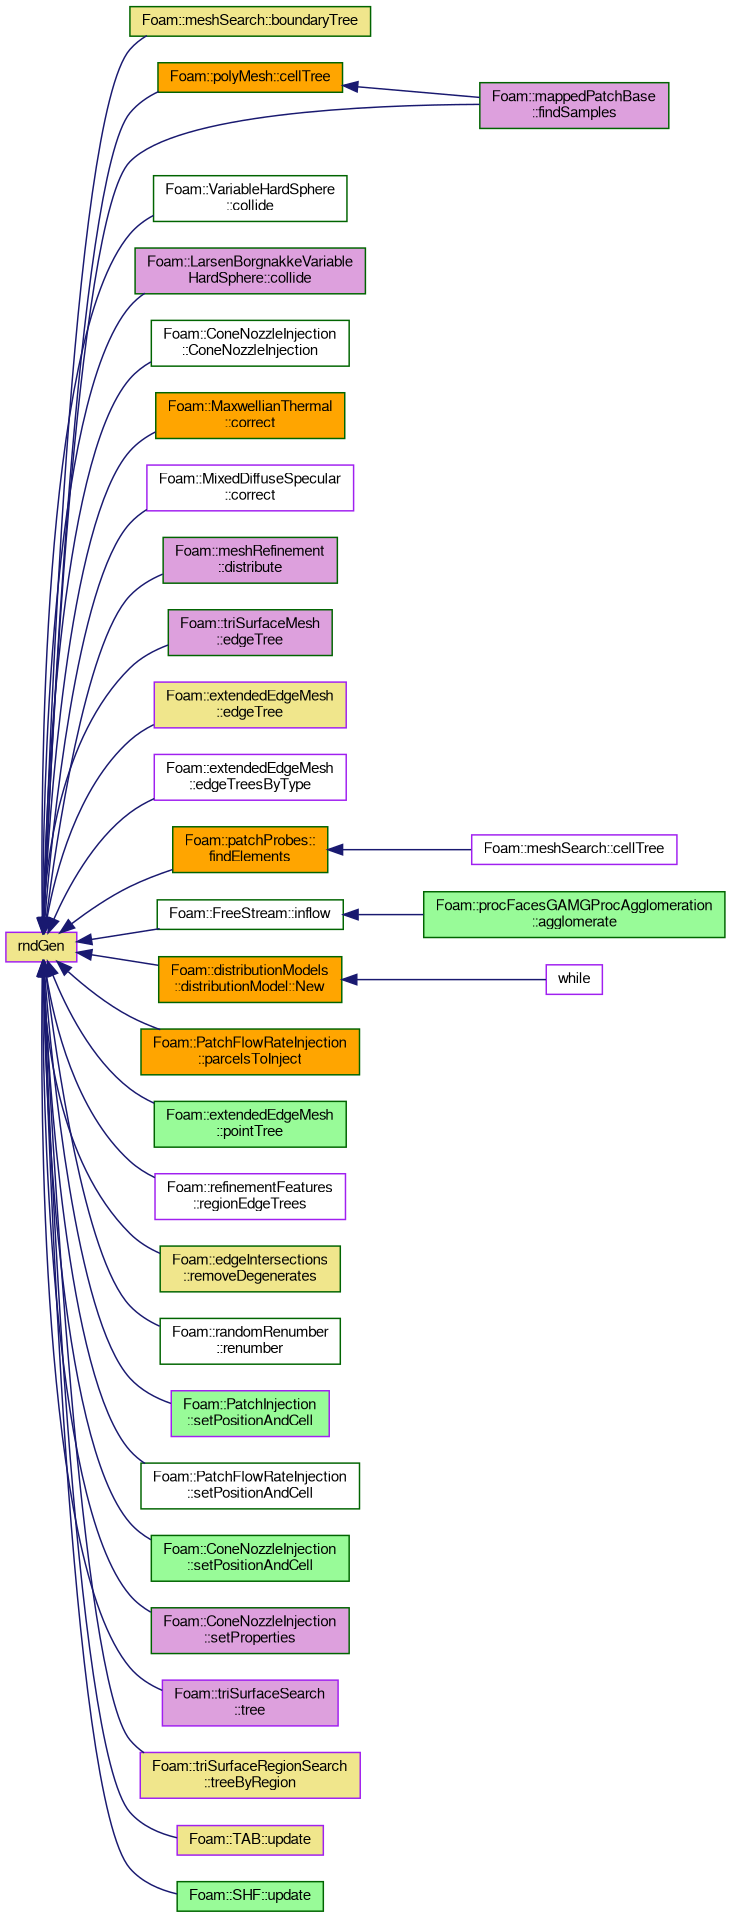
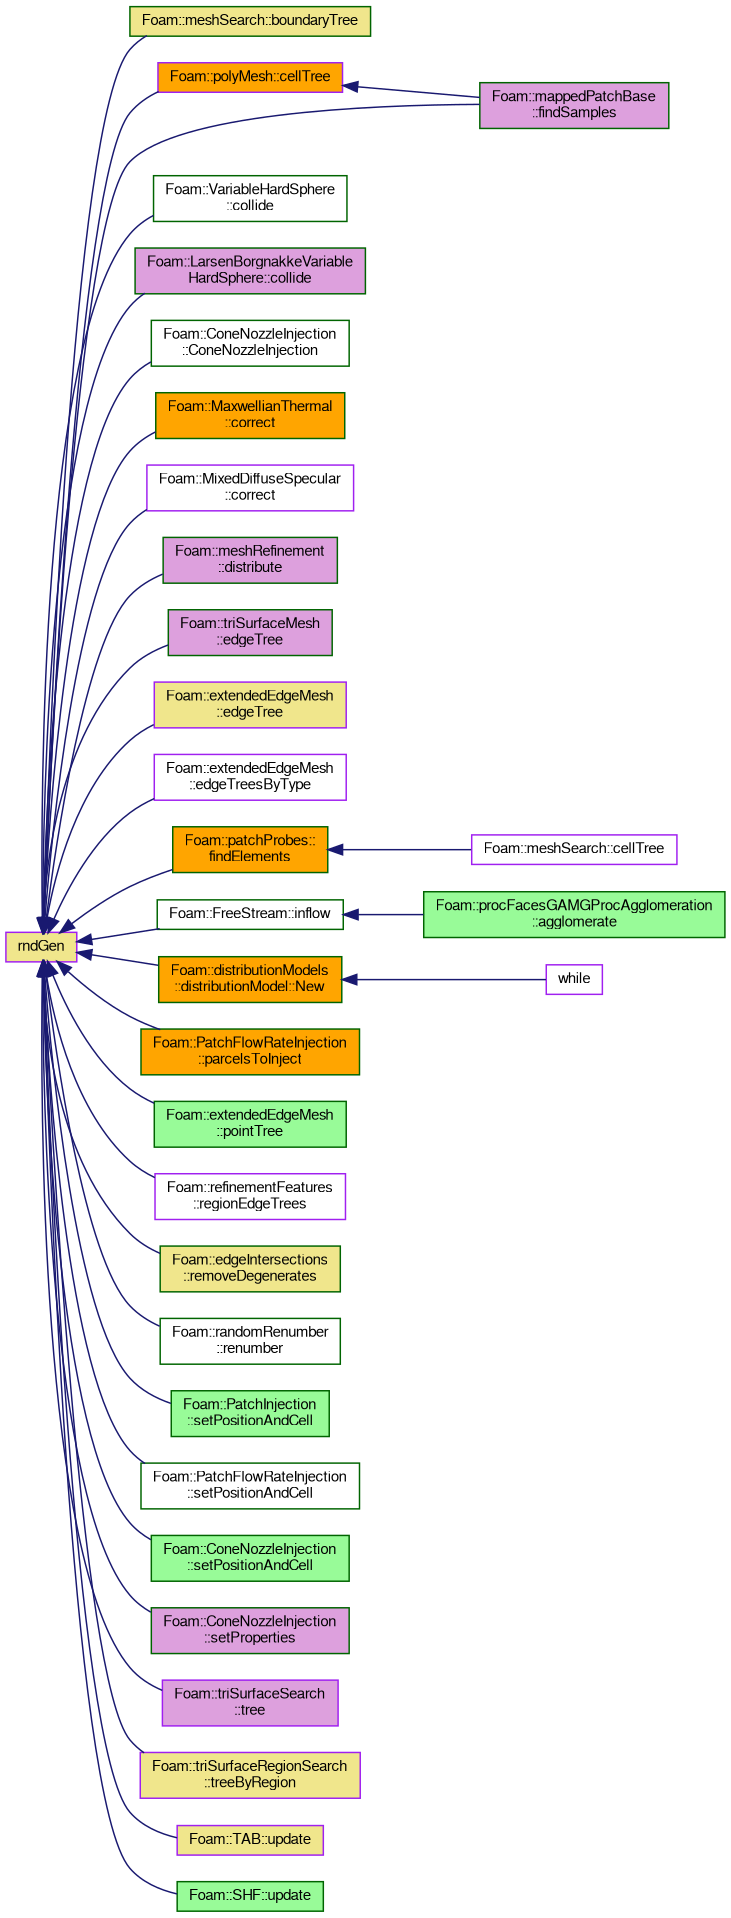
node "Foam::polyMesh::cellTree": color darkgreen -> purple
node "Foam::PatchInjection ::setPositionAndCell": color purple -> darkgreen
